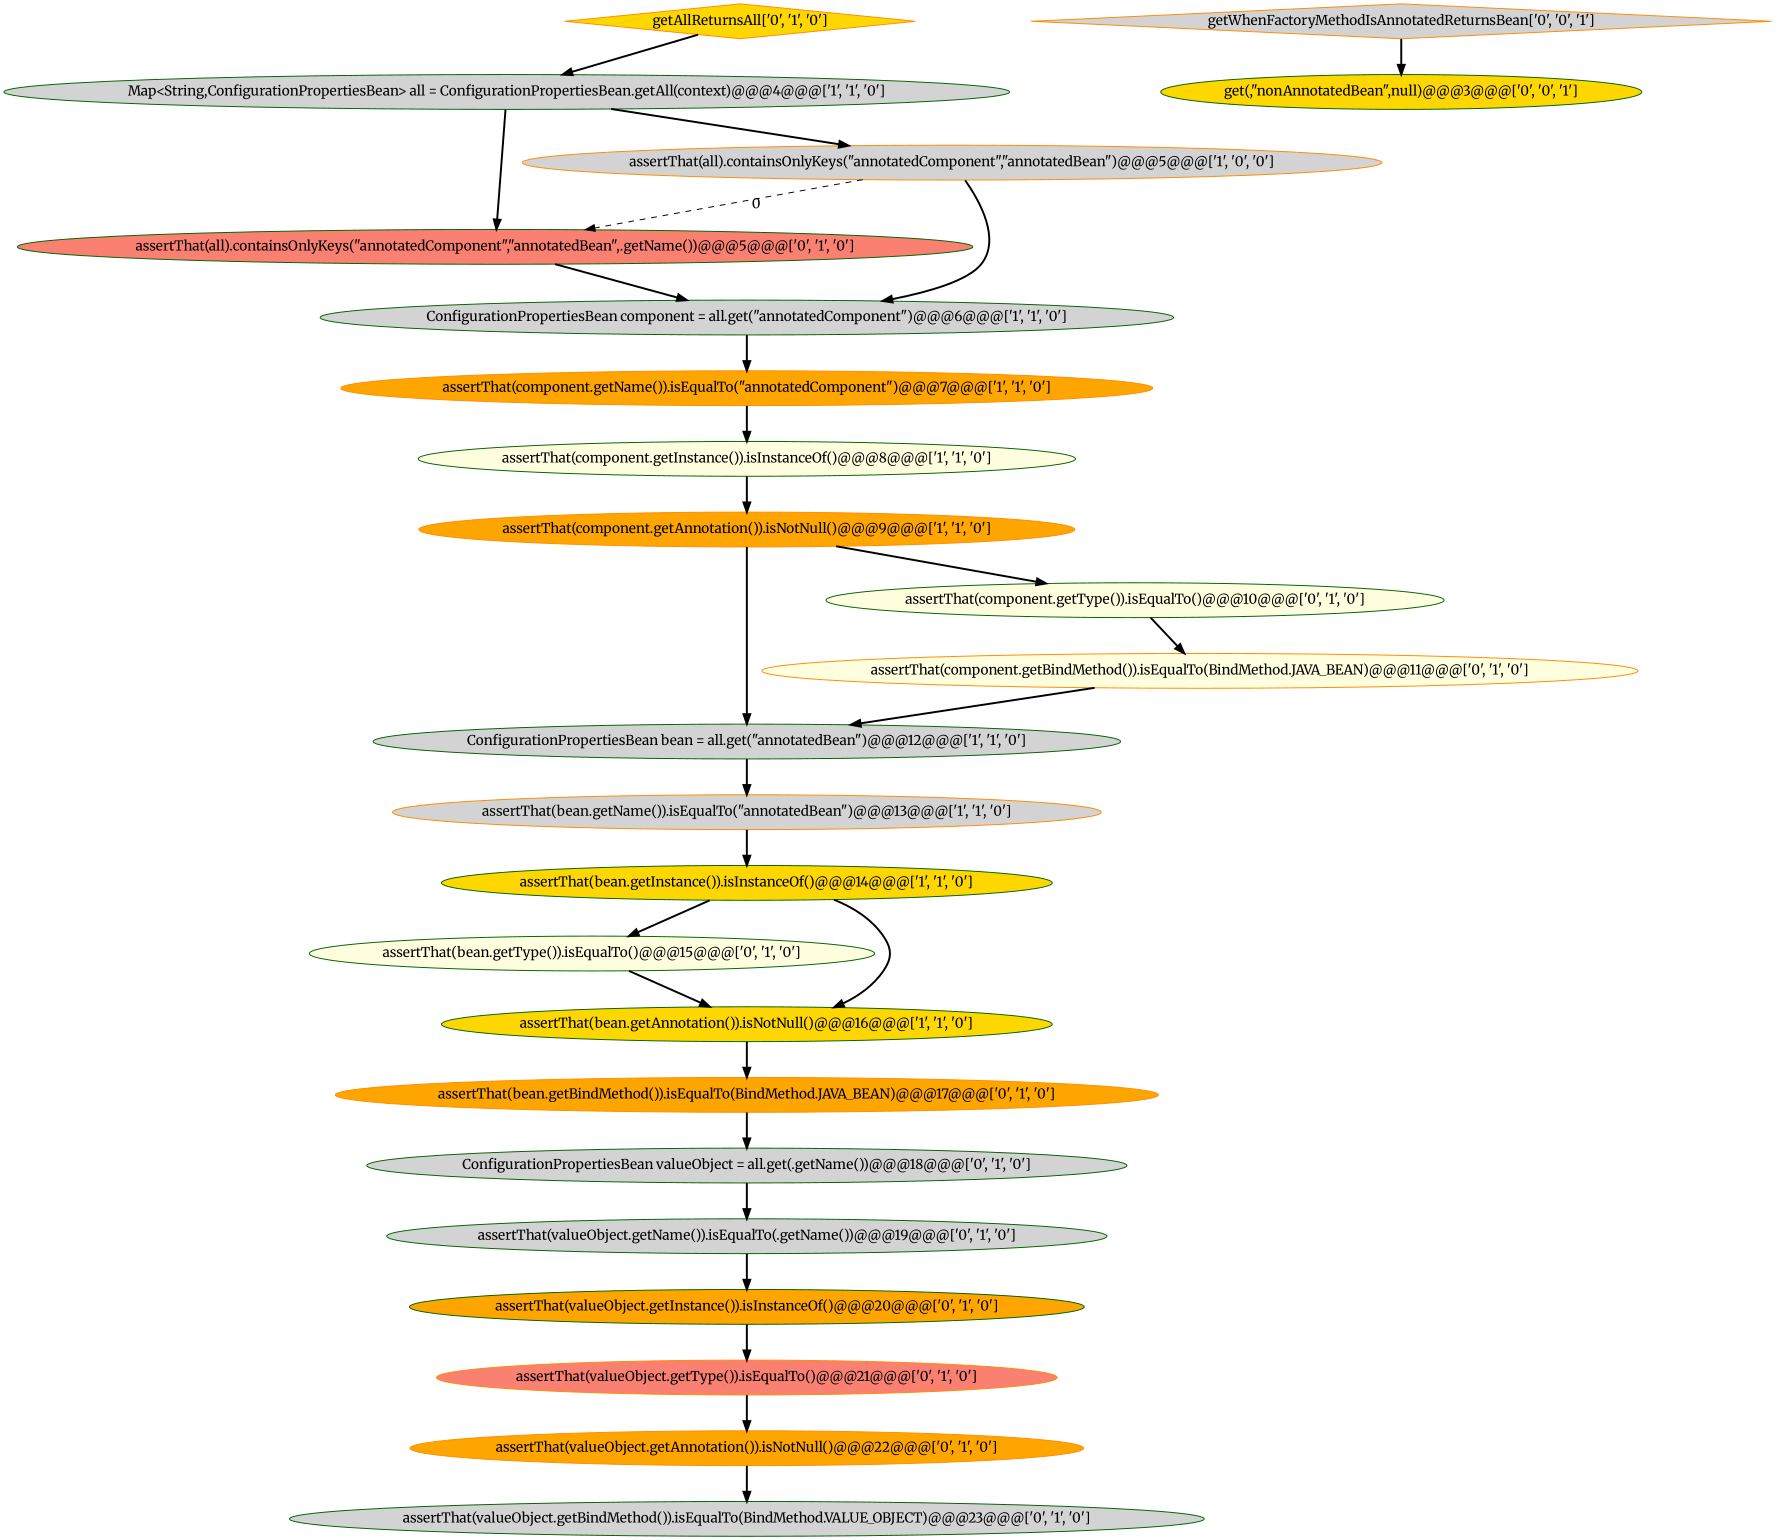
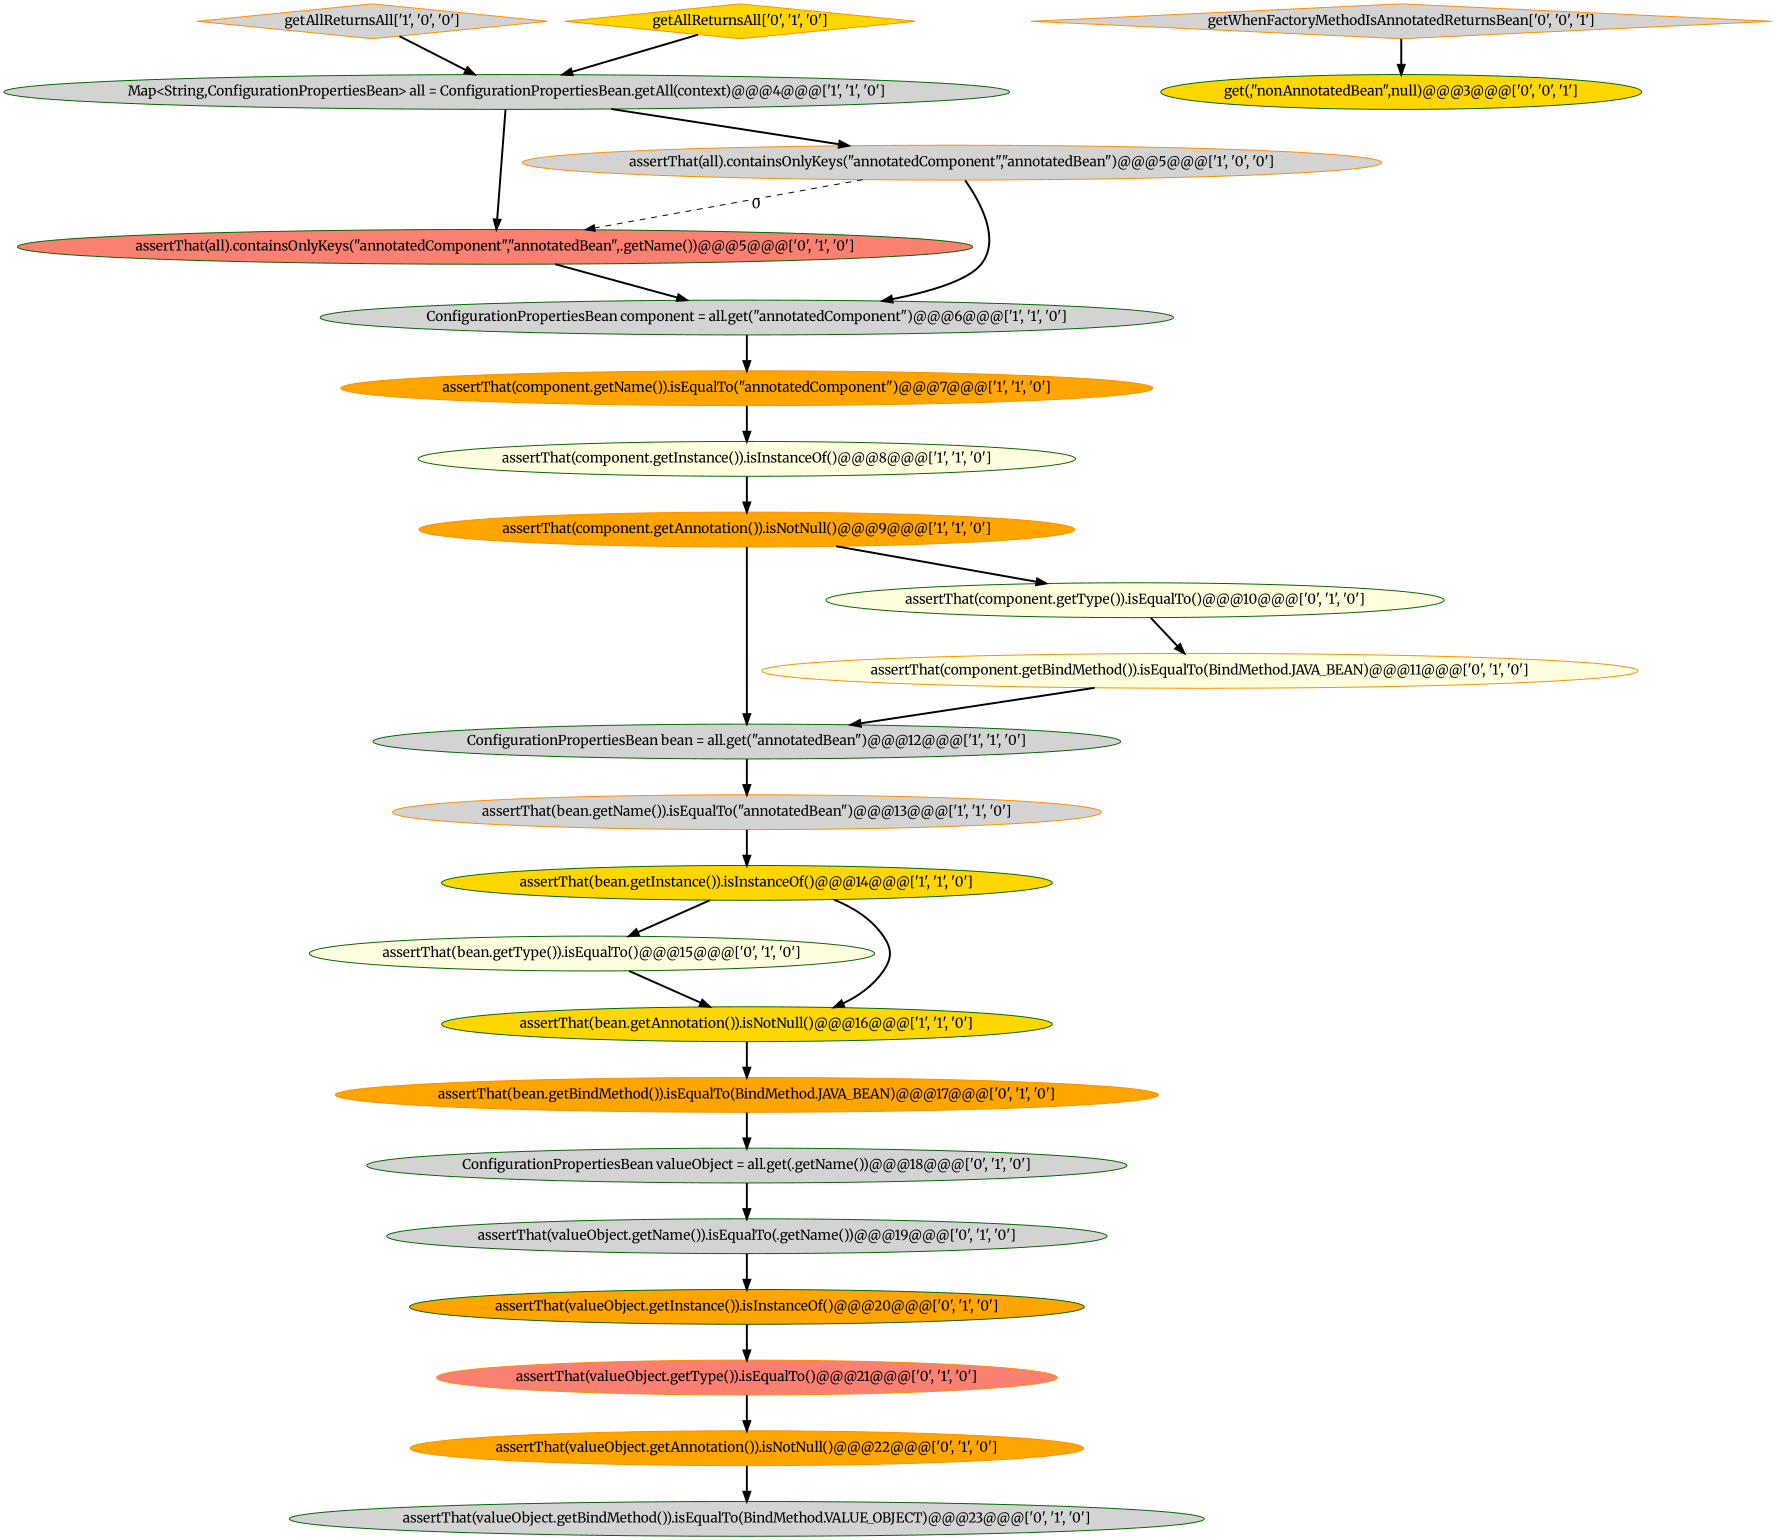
node "getAllReturnsAll['1', '0', '0']": added
